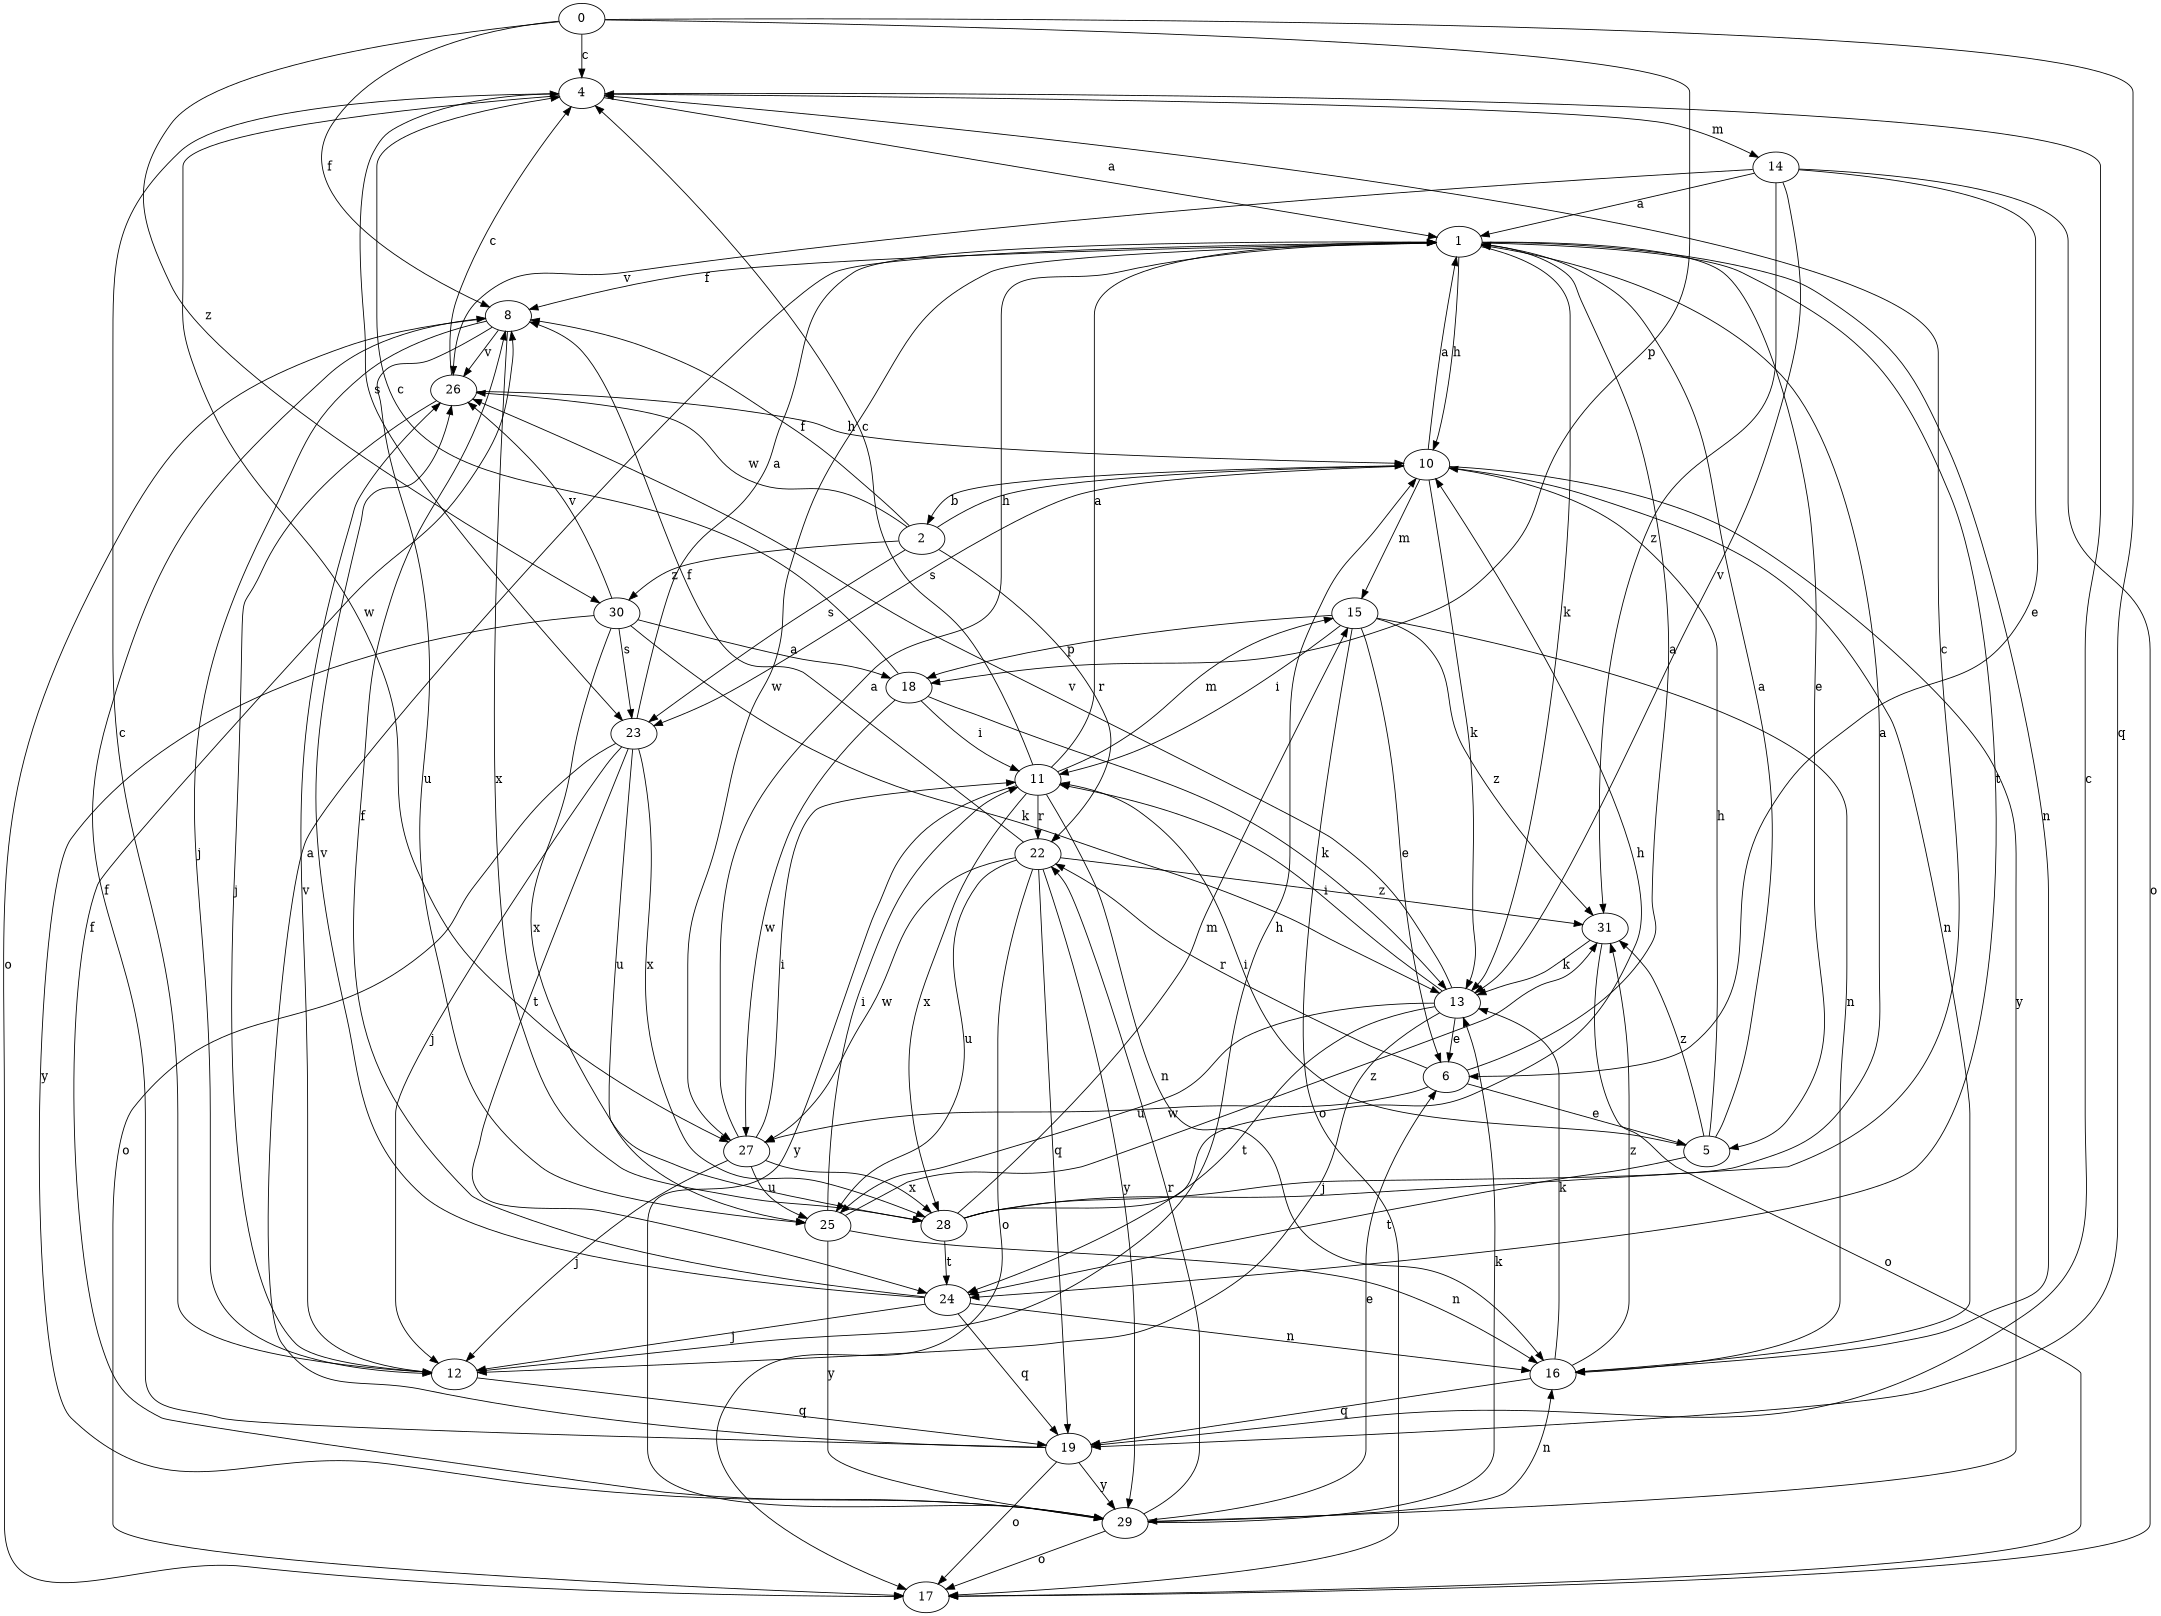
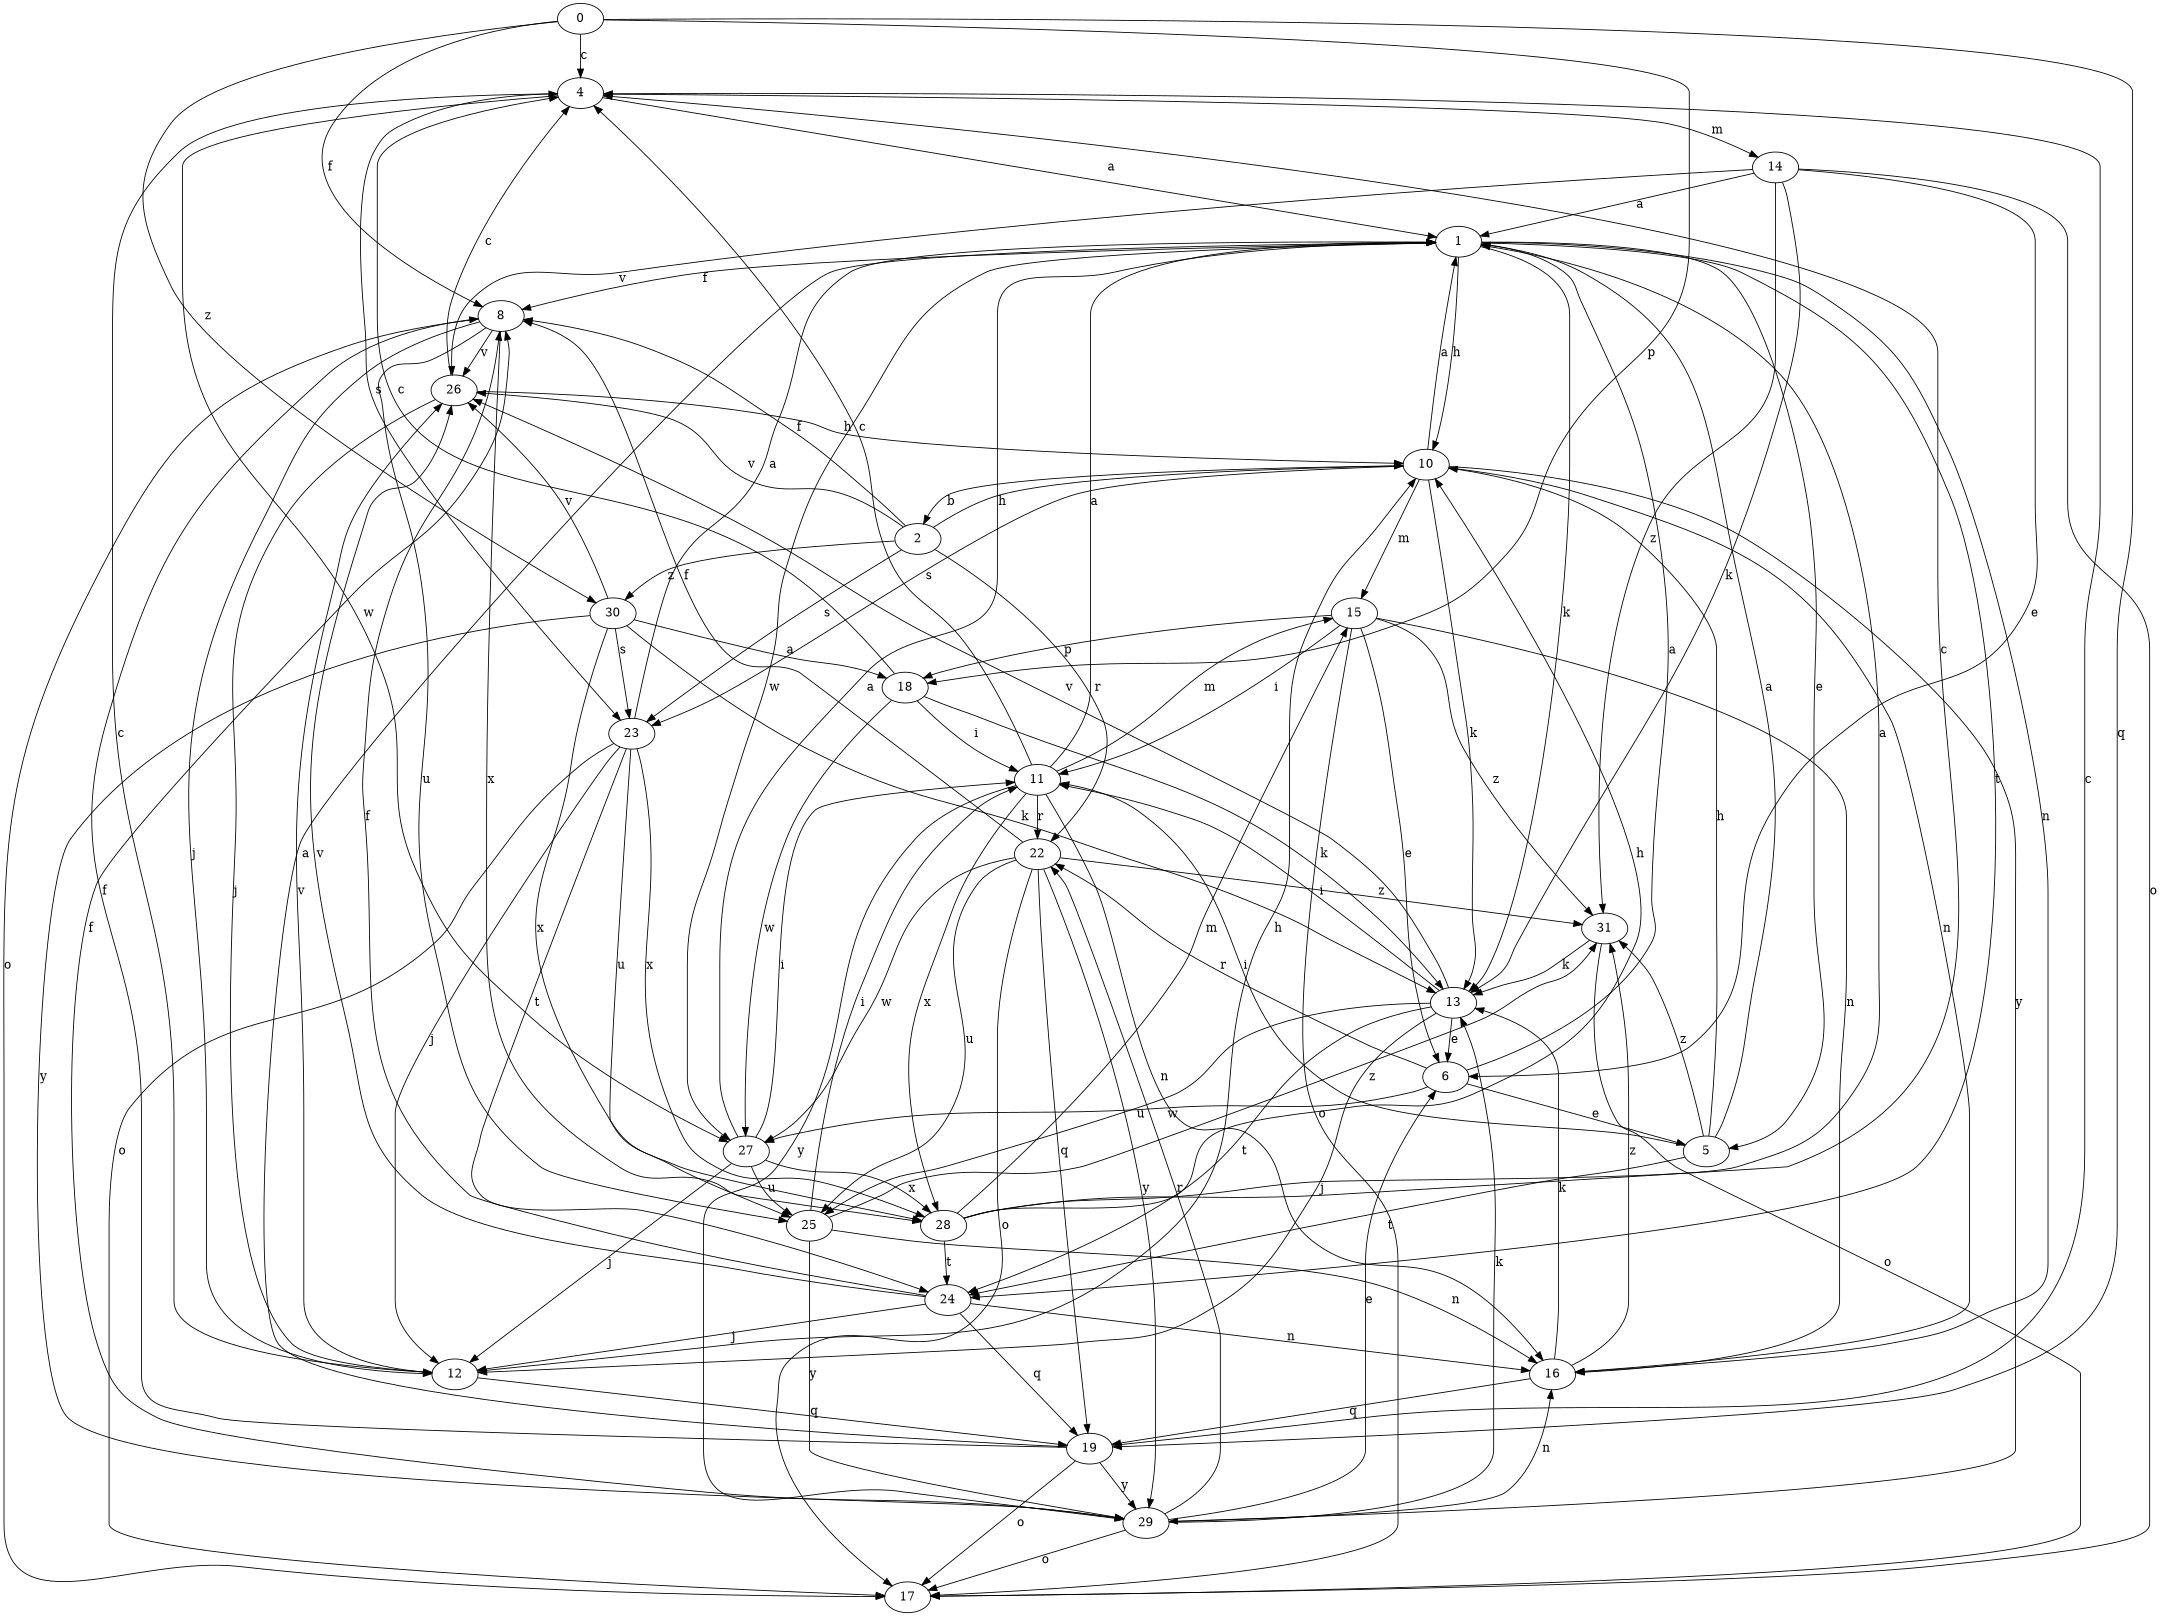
edge "2" -> "26": label "w" -> "v"
edge "14" -> "13": label "v" -> "k"
